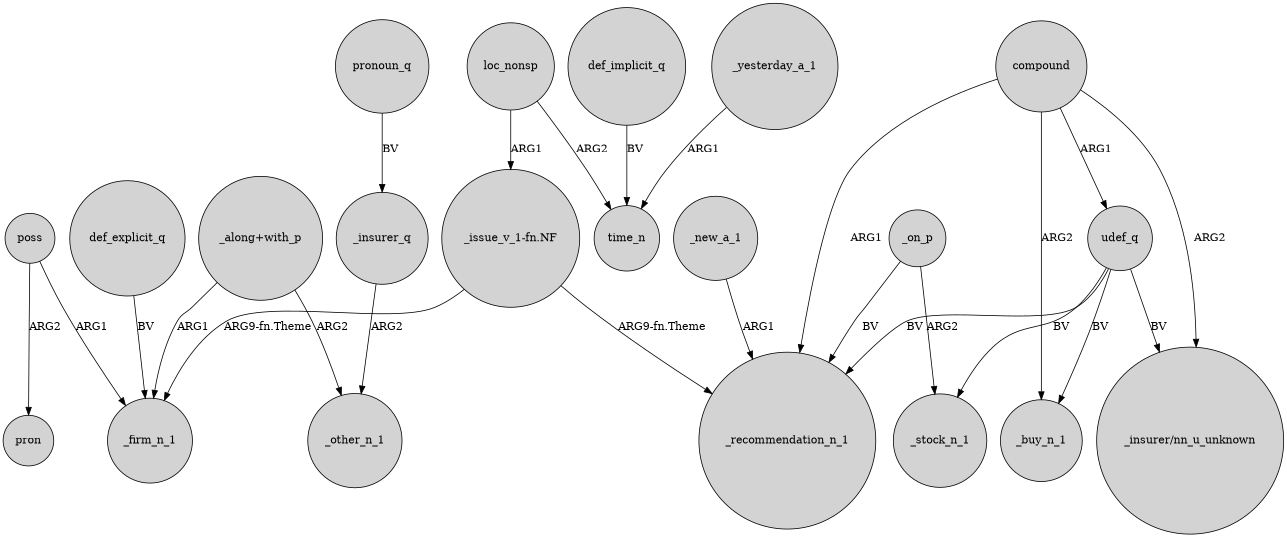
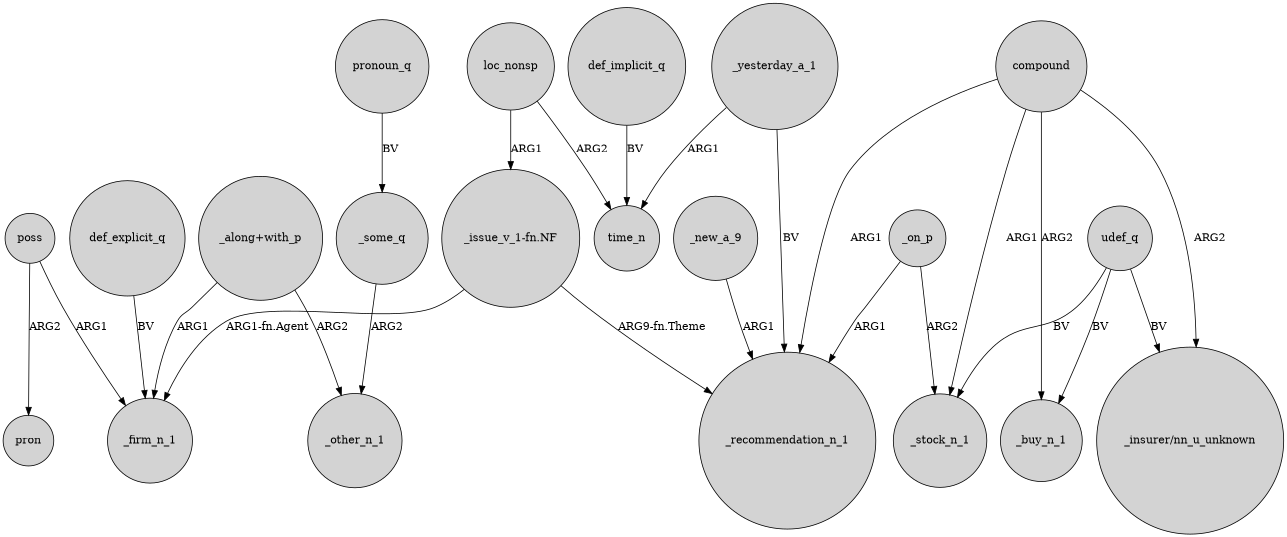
edge "compound" -> "udef_q": now "compound" -> "_stock_n_1"
node "_insurer_q": label "_insurer_q" -> "_some_q"
node "_new_a_1": label "_new_a_1" -> "_new_a_9"
edge "udef_q" -> "_recommendation_n_1": now "_yesterday_a_1" -> "_recommendation_n_1"
edge "_issue_v_1-fn.NF" -> "_firm_n_1": label "ARG9-fn.Theme" -> "ARG1-fn.Agent"
edge "_on_p" -> "_recommendation_n_1": label "BV" -> "ARG1"
